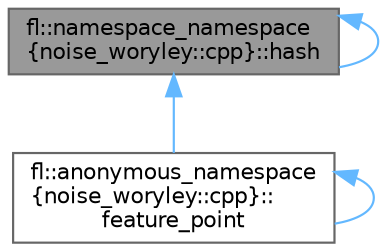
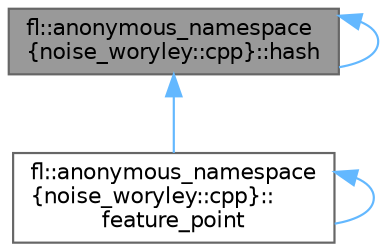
node "fl::namespace_namespace {noise_woryley::cpp}::hash": label "fl::namespace_namespace {noise_woryley::cpp}::hash" -> "fl::anonymous_namespace {noise_woryley::cpp}::hash"
